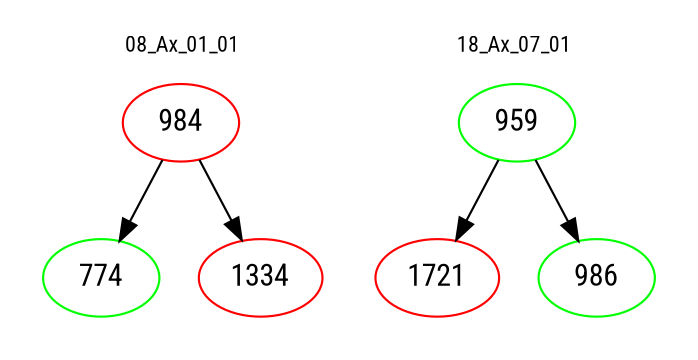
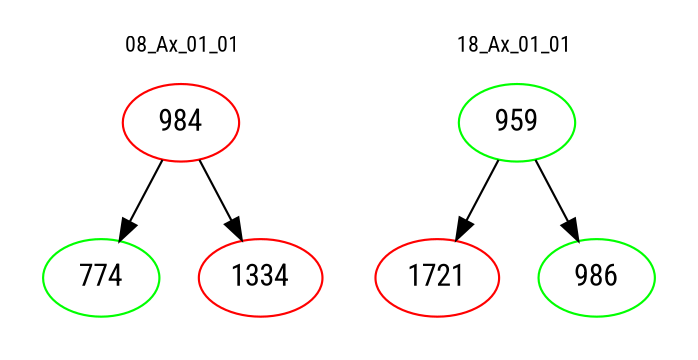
cluster "18_Ax_07_01": label "18_Ax_07_01" -> "18_Ax_01_01"
